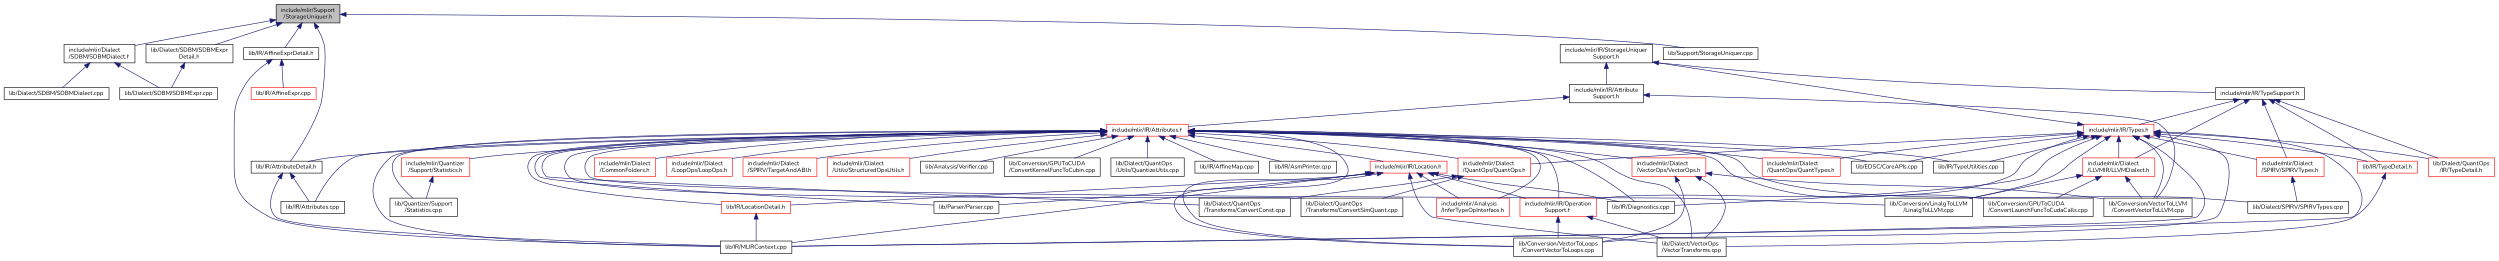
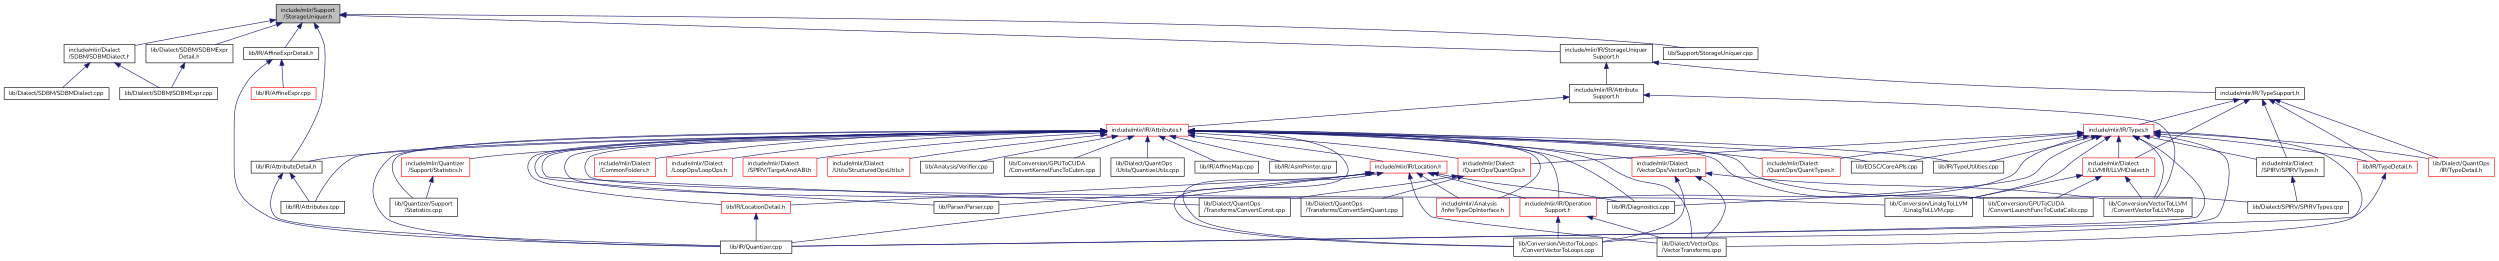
edge "include/mlir/IR/StorageUniquer Support.h" -> "include/mlir/IR/Types.h": now "include/mlir/IR/StorageUniquer Support.h" -> "include/mlir/Support /StorageUniquer.h"
node "include/mlir/Dialect /SPIRV/SPIRVTypes.h": color red -> black
node "lib/IR/MLIRContext.cpp": label "lib/IR/MLIRContext.cpp" -> "lib/IR/Quantizer.cpp"
